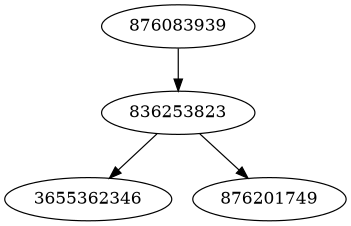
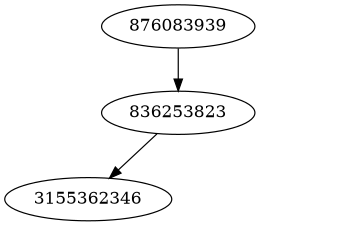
node "3655362346": label "3655362346" -> "3155362346"
node "876201749": removed
